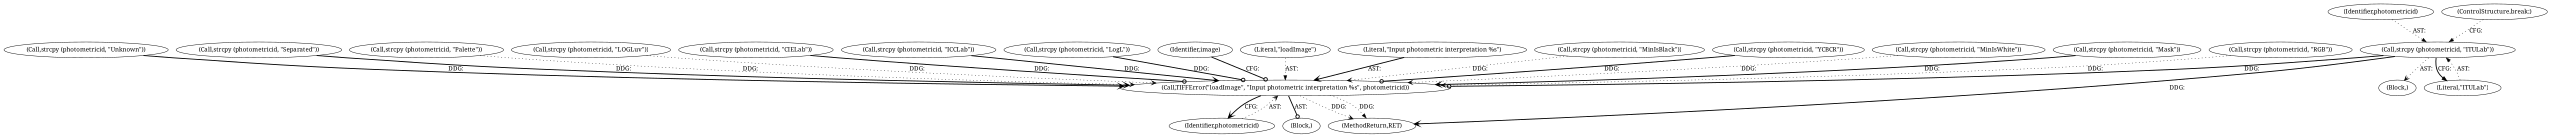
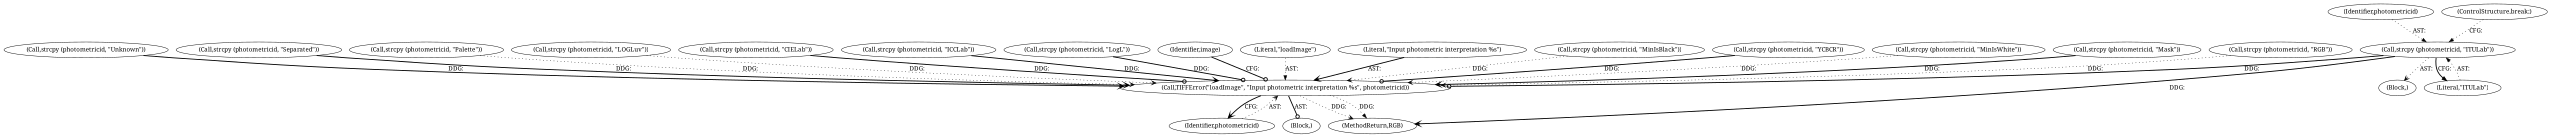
node "(MethodReturn,RET)": label "(MethodReturn,RET)" -> "(MethodReturn,RGB)"
